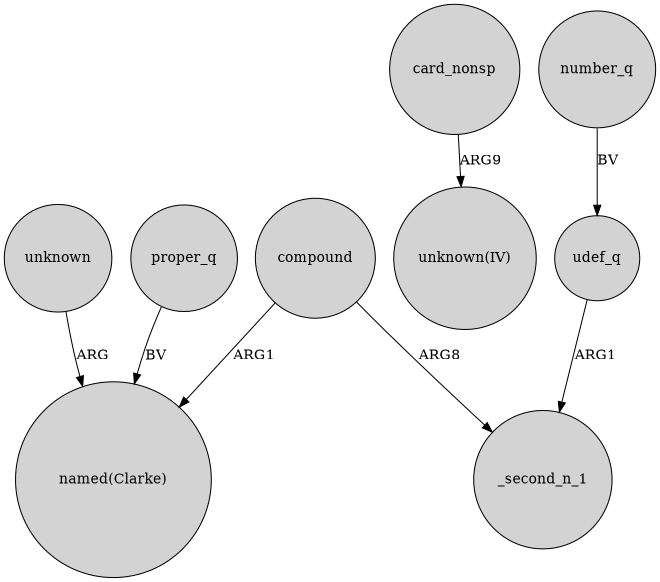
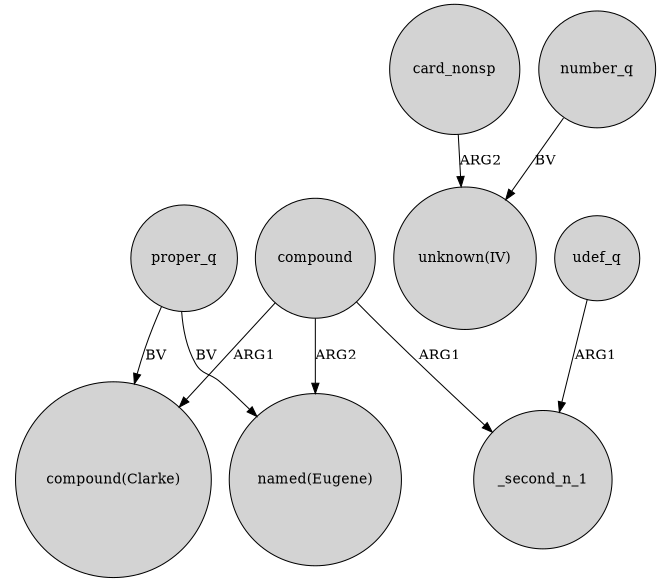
edge "card_nonsp" -> "unknown(IV)": label "ARG9" -> "ARG2"
edge "number_q" -> "udef_q": now "number_q" -> "unknown(IV)"
node "unknown": removed
edge "compound" -> "_second_n_1": label "ARG8" -> "ARG1"
node "named(Clarke)": label "named(Clarke)" -> "compound(Clarke)"
node "named(Eugene)": added
